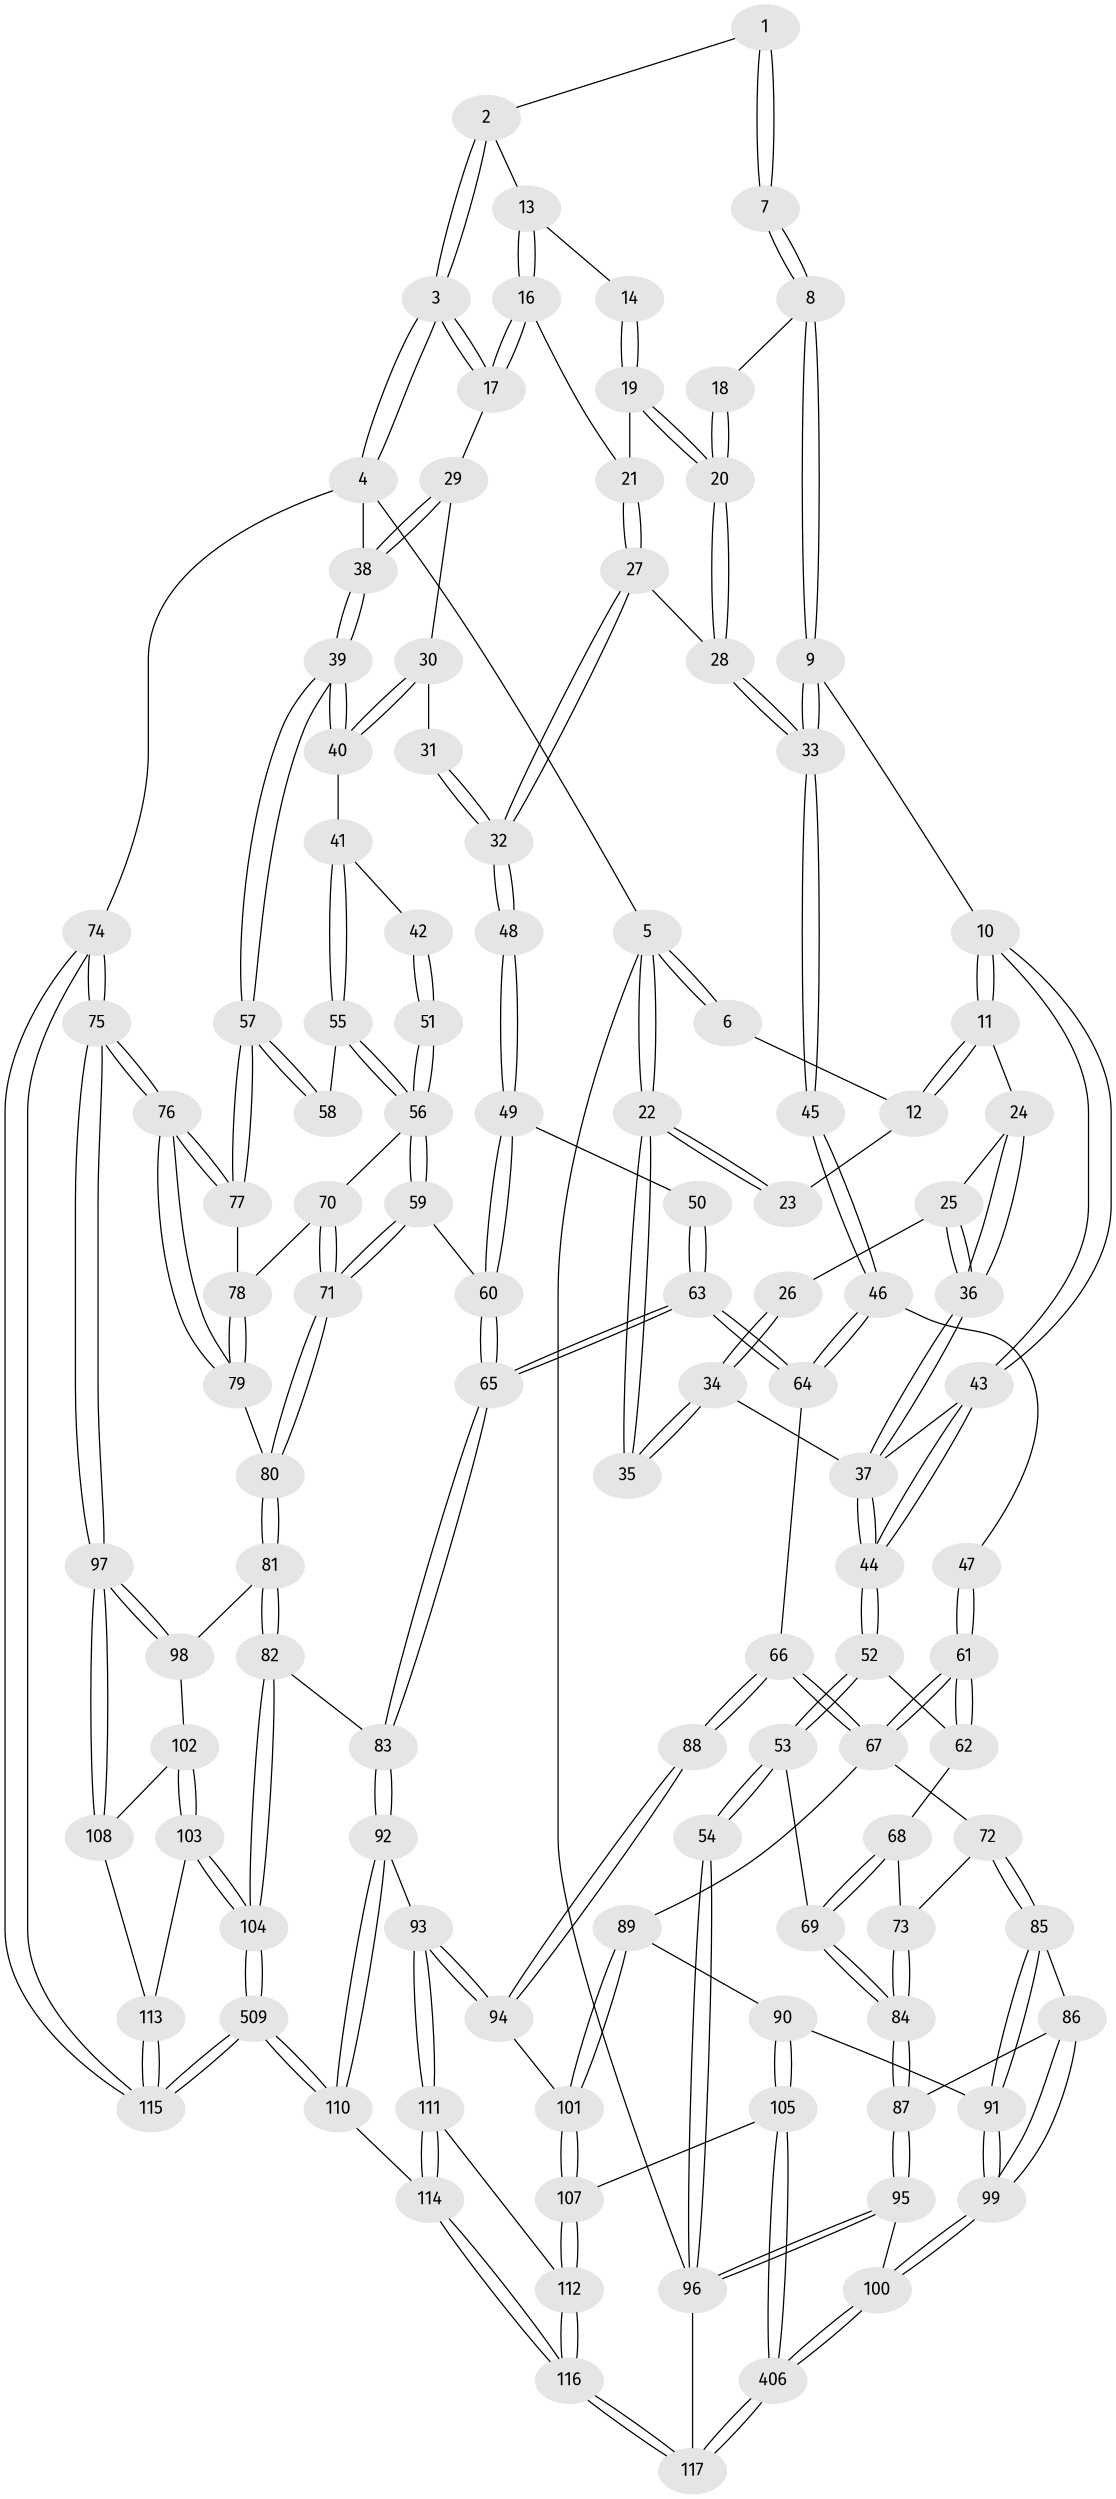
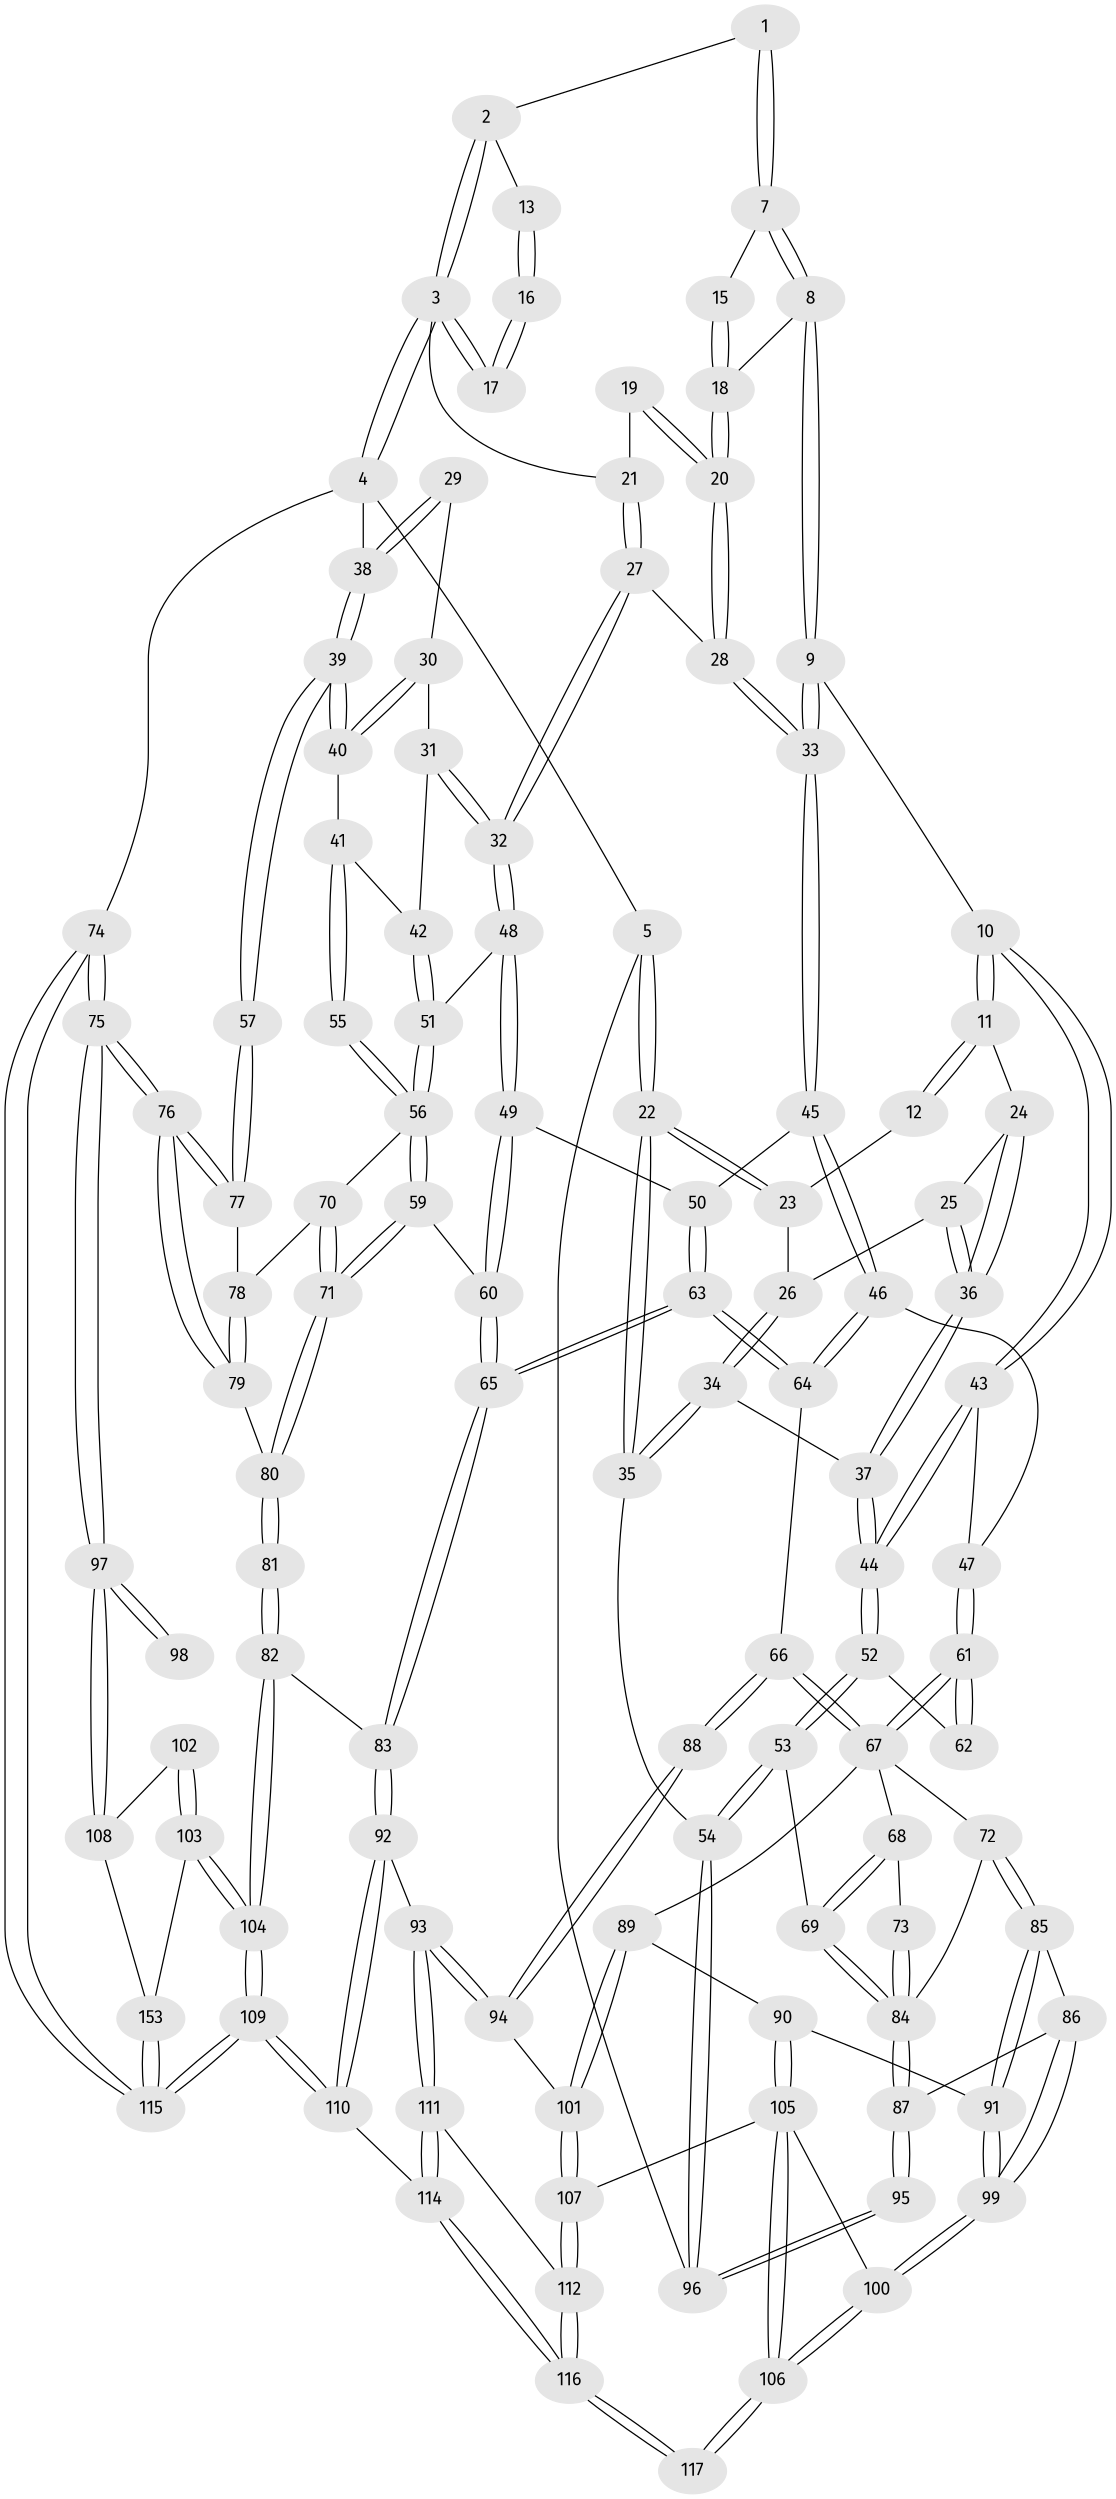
node "14": removed
node "15": added
edge "16" -- "21": now "3" -- "21"
edge "17" -- "29": removed
edge "31" -- "42": added
edge "48" -- "51": added
node "6": removed
node "58": removed
edge "45" -- "50": added
edge "23" -- "26": added
edge "43" -- "37": now "43" -- "47"
edge "81" -- "98": removed
edge "35" -- "54": added
edge "98" -- "102": removed
edge "62" -- "68": now "67" -- "68"
edge "72" -- "73": now "72" -- "84"
node "113": label "113" -> "153"
node "509": label "509" -> "109"
edge "95" -- "100": now "105" -- "100"
edge "96" -- "117": removed
node "406": label "406" -> "106"
